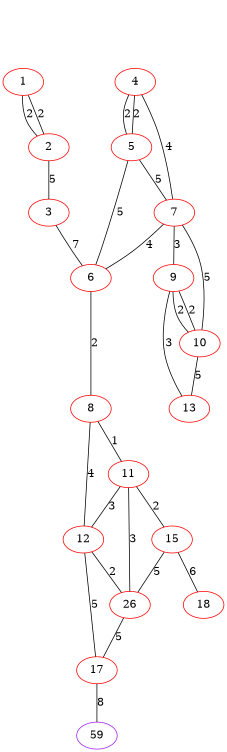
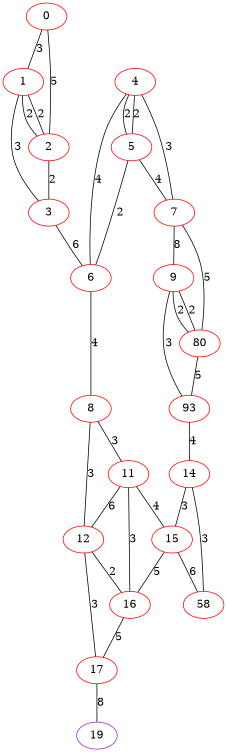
node "0": added
edge "4" -- "7": label "4" -> "3"
edge "1" -- "3": added, label "3"
edge "2" -- "3": label "5" -> "2"
edge "5" -- "7": label "5" -> "4"
edge "5" -- "6": label "5" -> "2"
edge "3" -- "6": label "7" -> "6"
edge "7" -- "9": label "3" -> "8"
edge "7" -- "6": now "4" -- "6"
edge "6" -- "8": label "2" -> "4"
node "10": label "10" -> "80"
node "13": label "13" -> "93"
edge "8" -- "11": label "1" -> "3"
edge "8" -- "12": label "4" -> "3"
node "14": added
edge "11" -- "12": label "3" -> "6"
edge "11" -- "15": label "2" -> "4"
edge "12" -- "17": label "5" -> "3"
node "26": label "26" -> "16"
node "18": label "18" -> "58"
node "59": label "59" -> "19"
